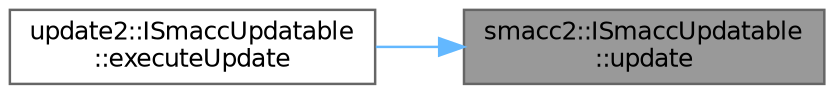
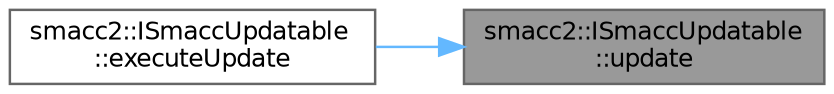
node "update2::ISmaccUpdatable ::executeUpdate": label "update2::ISmaccUpdatable ::executeUpdate" -> "smacc2::ISmaccUpdatable ::executeUpdate"
